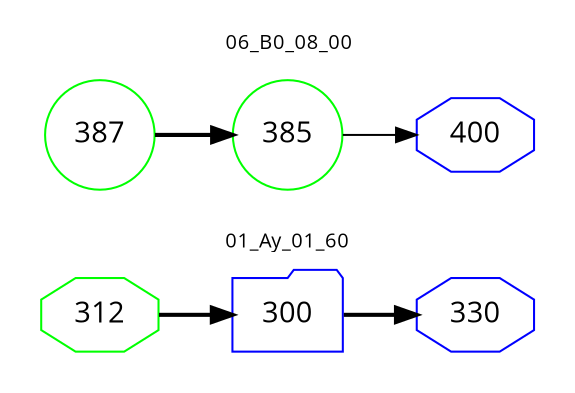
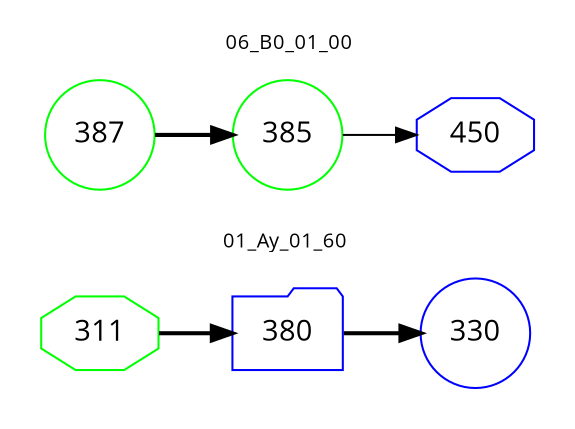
cluster "06_B0_08_00": label "06_B0_08_00" -> "06_B0_01_00"
node "400": label "400" -> "450"
node "312": label "312" -> "311"
node "300": label "300" -> "380"
node "330": shape octagon -> circle
